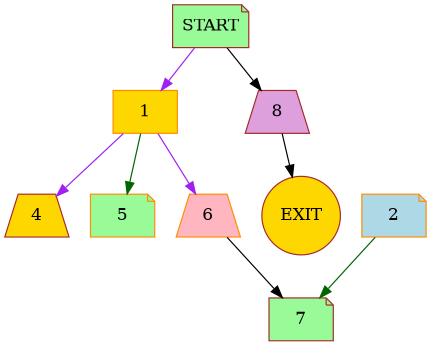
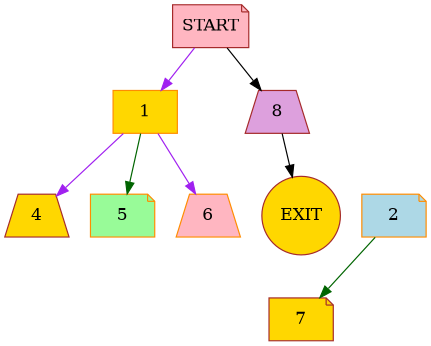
node "START": fillcolor palegreen -> lightpink
edge "6" -> "7": removed
node "7": fillcolor palegreen -> gold
